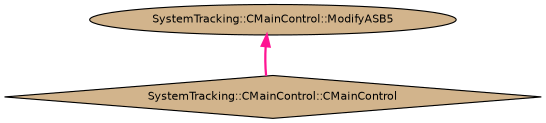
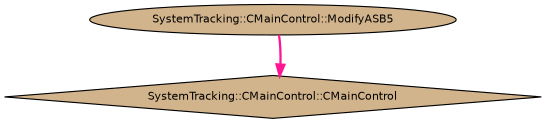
edge "SystemTracking::CMainControl::CMainControl" -> "SystemTracking::CMainControl::ModifyASB5": reversed
